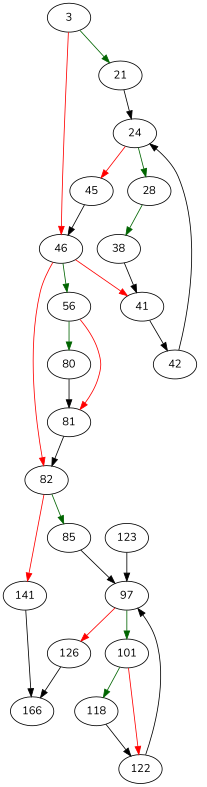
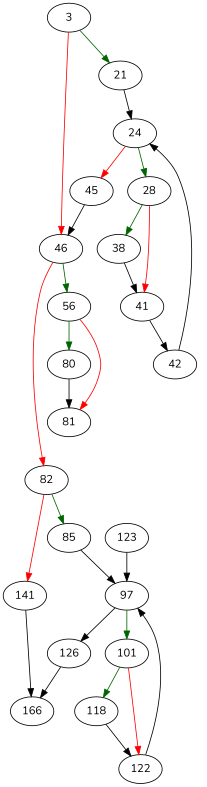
edge "46" -> "41": now "28" -> "41"
edge "81" -> "82": removed
edge "97" -> "126": color red -> black
